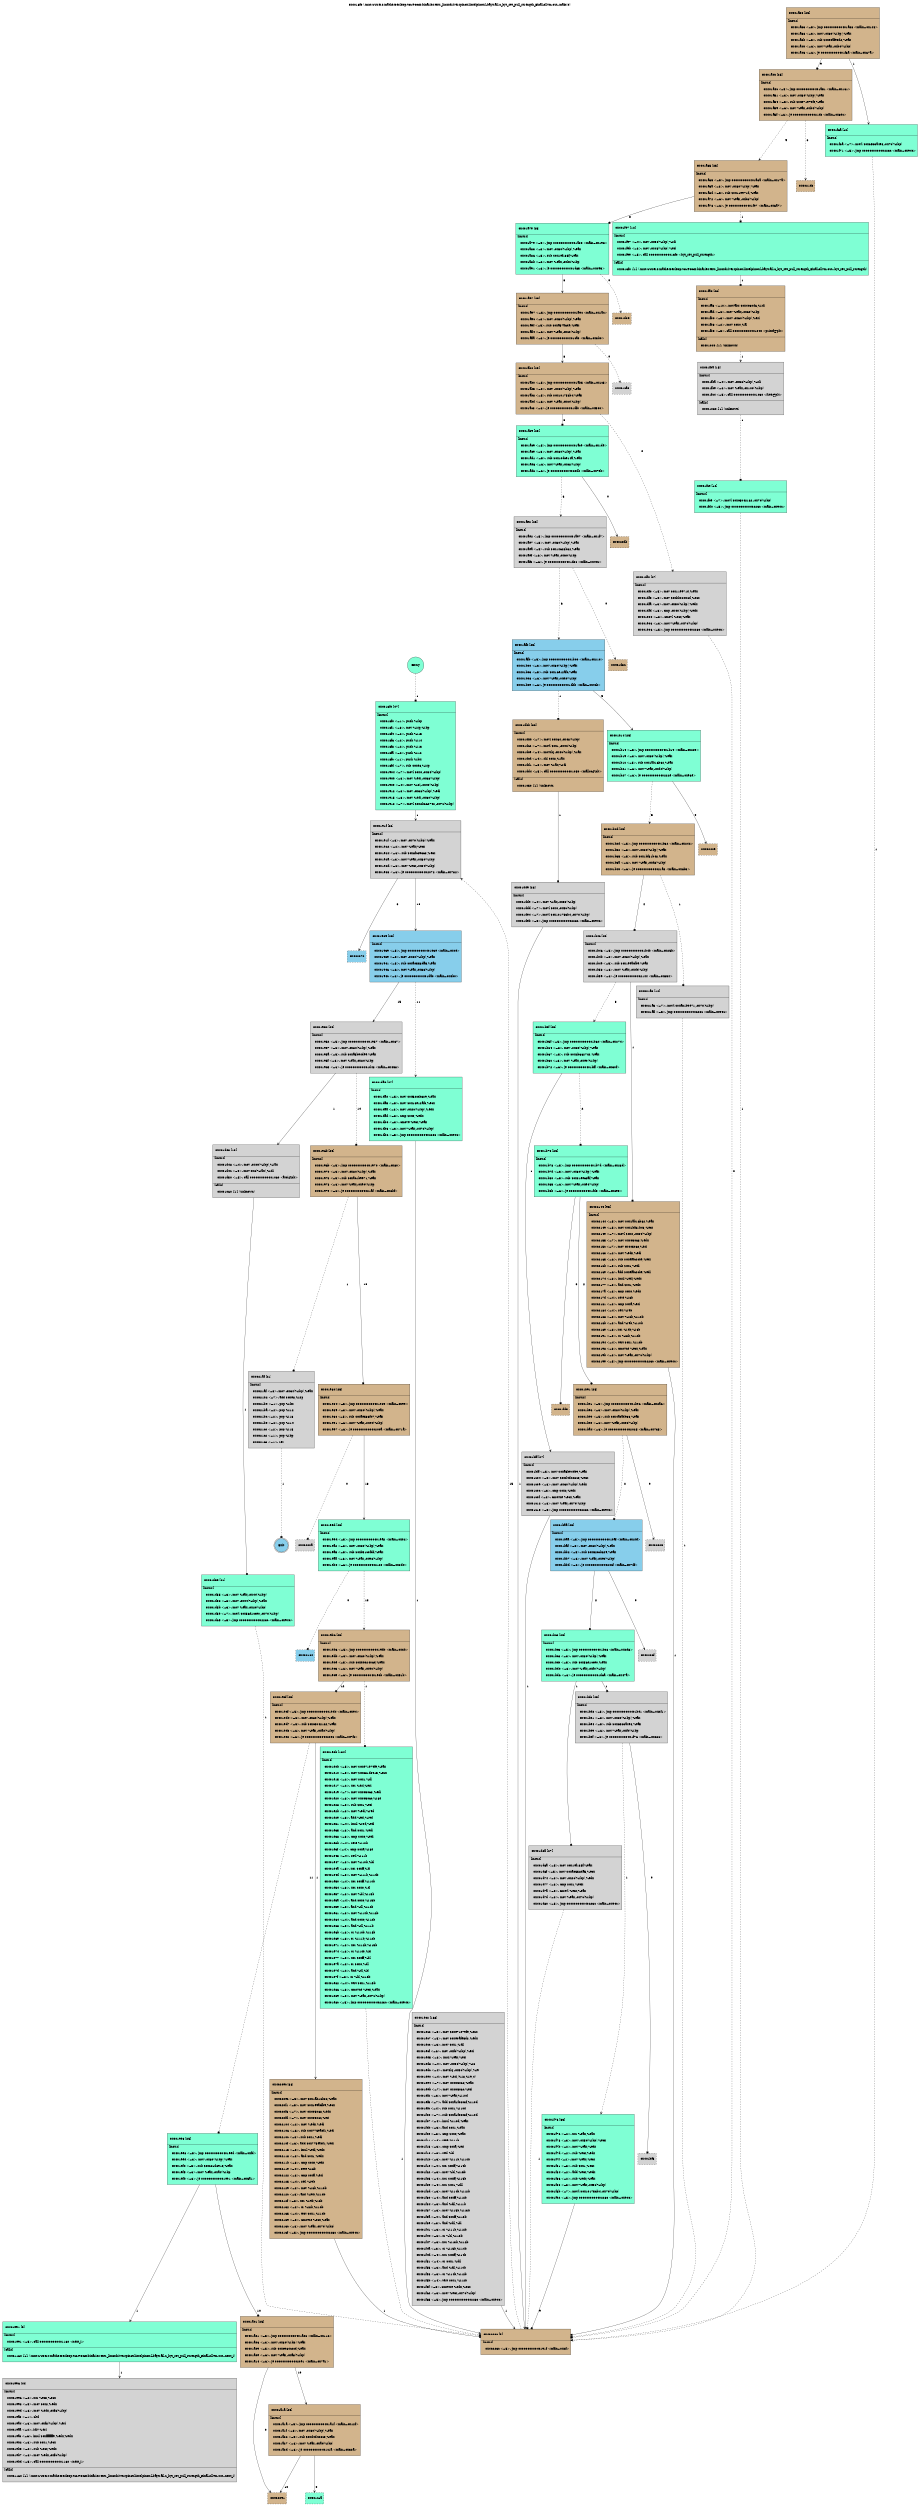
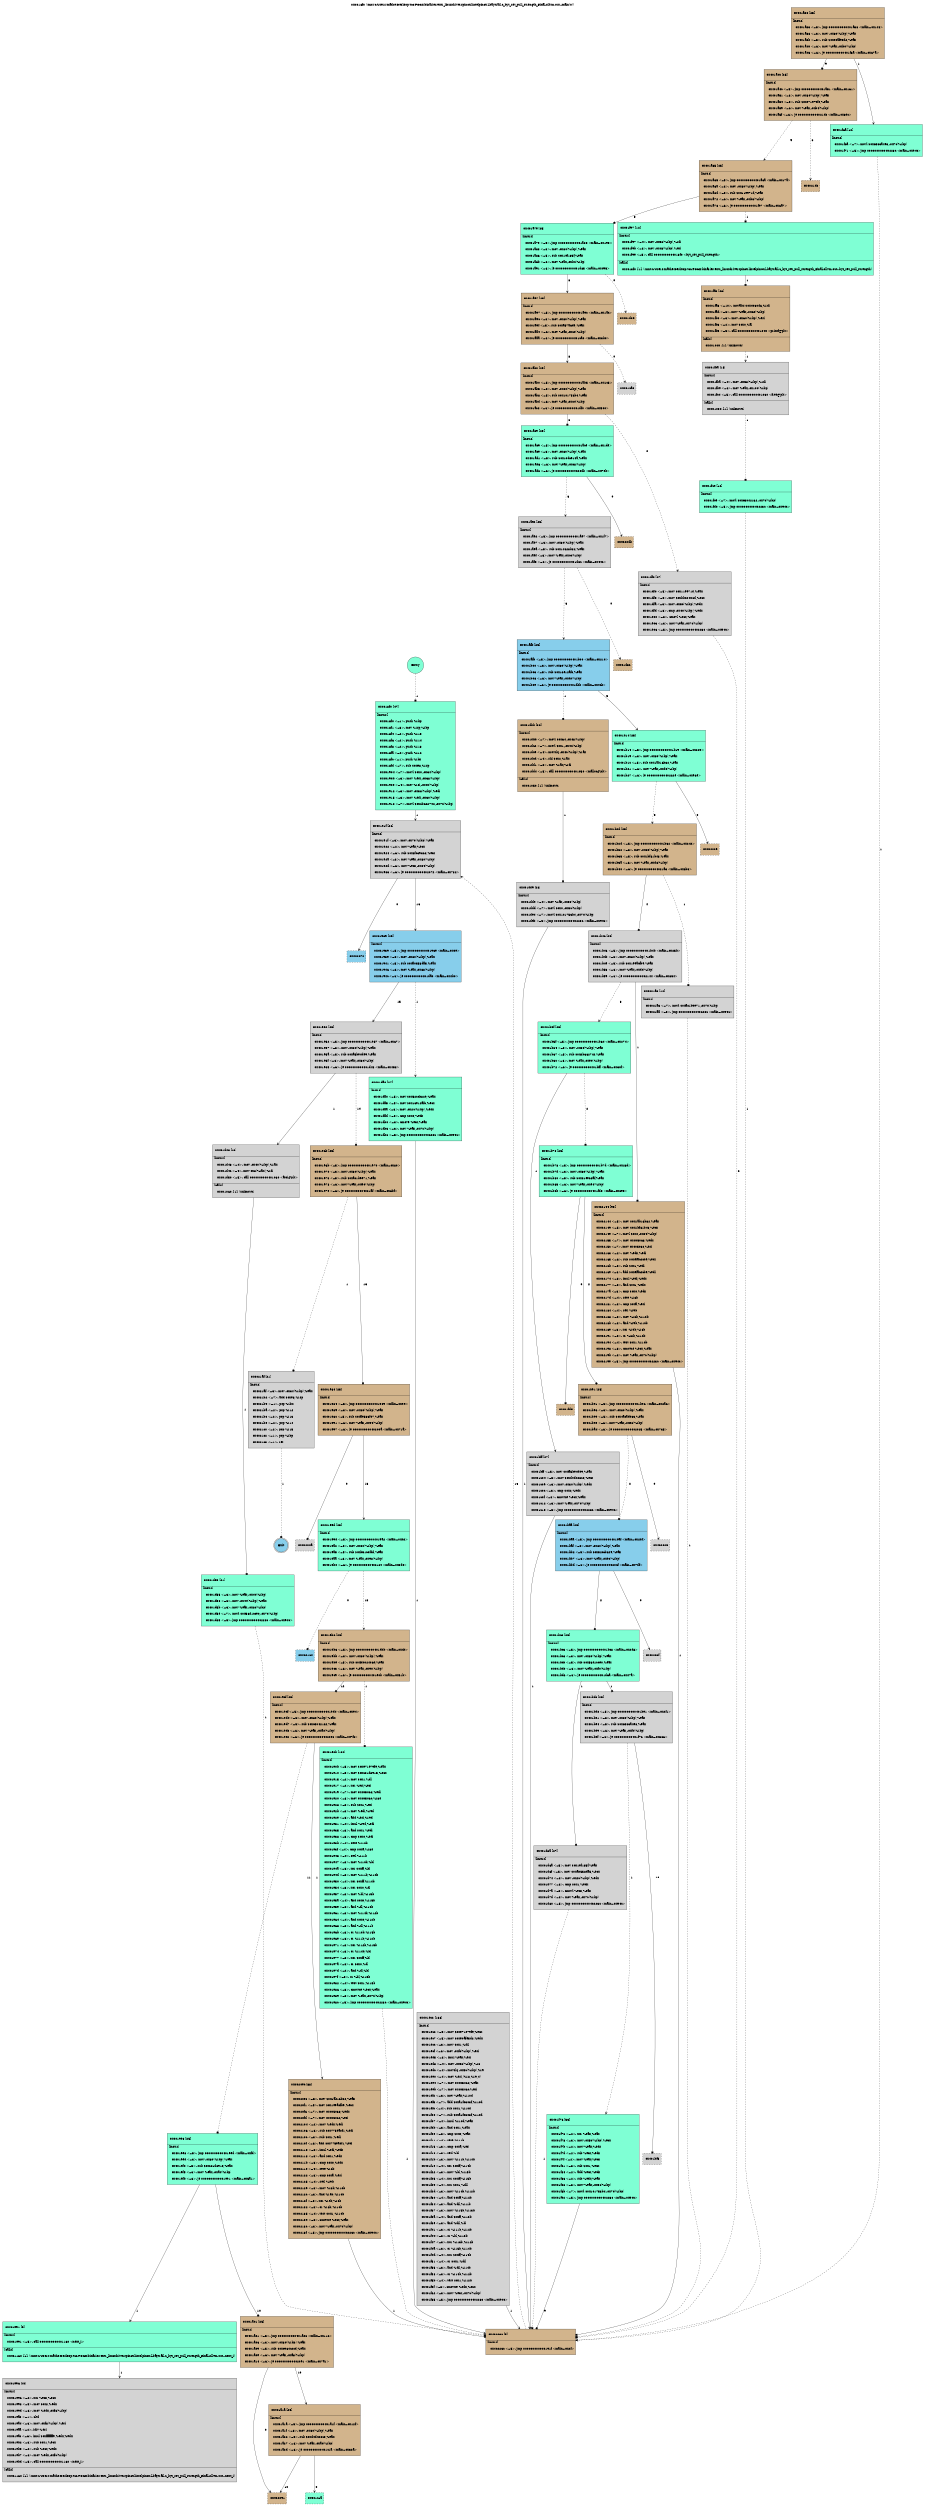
edge "0x401939 [25]" -> "0x401da0 [27]": label " 11" -> " 1"
edge "0x401984 [25]" -> "0x40200a": style dashed -> solid
edge "0x401bdc [25]" -> "0x401bf5": label " 0" -> " 16"
